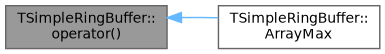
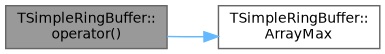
edge "TSimpleRingBuffer:: ArrayMax" -> "TSimpleRingBuffer:: operator()": reversed
